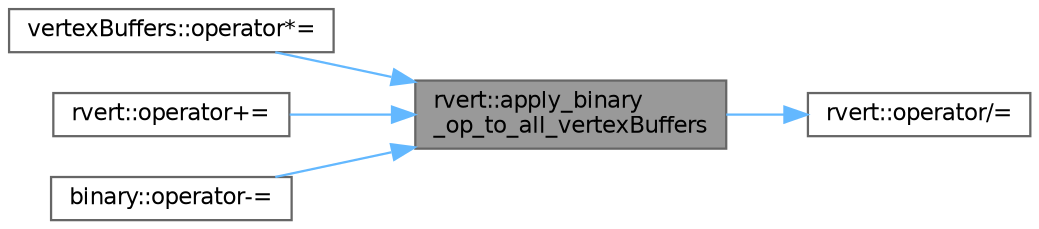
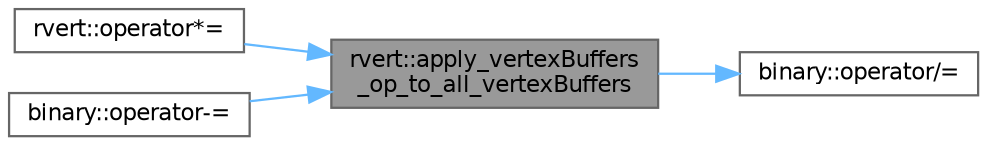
node "vertexBuffers::operator*=": label "vertexBuffers::operator*=" -> "rvert::operator*="
node "rvert::operator+=": removed
node "rvert::apply_binary _op_to_all_vertexBuffers": label "rvert::apply_binary _op_to_all_vertexBuffers" -> "rvert::apply_vertexBuffers _op_to_all_vertexBuffers"
node "rvert::operator/=": label "rvert::operator/=" -> "binary::operator/="
